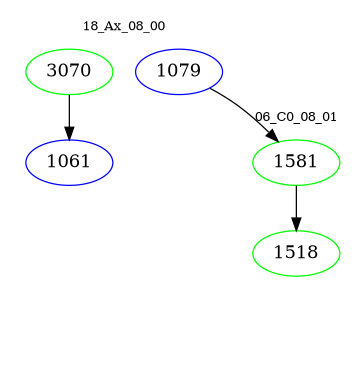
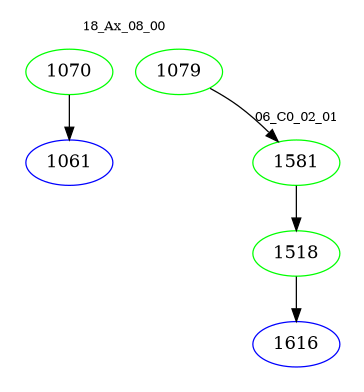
node "3070": label "3070" -> "1070"
node "1079": color blue -> green
cluster "06_C0_08_01": label "06_C0_08_01" -> "06_C0_02_01"
node "1616": added
